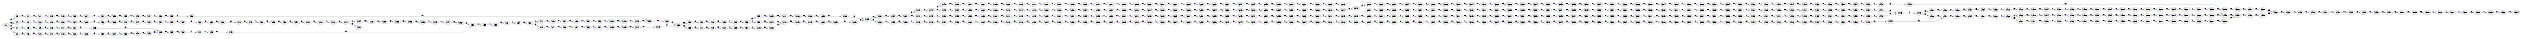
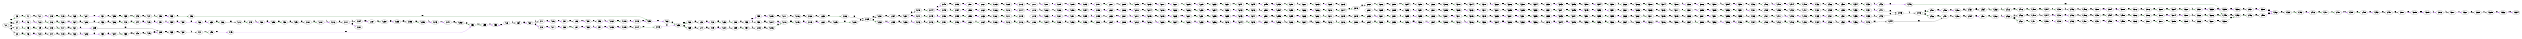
edge "S175" -> "S179": removed, label "E"
edge "S58" -> "S61": reversed
